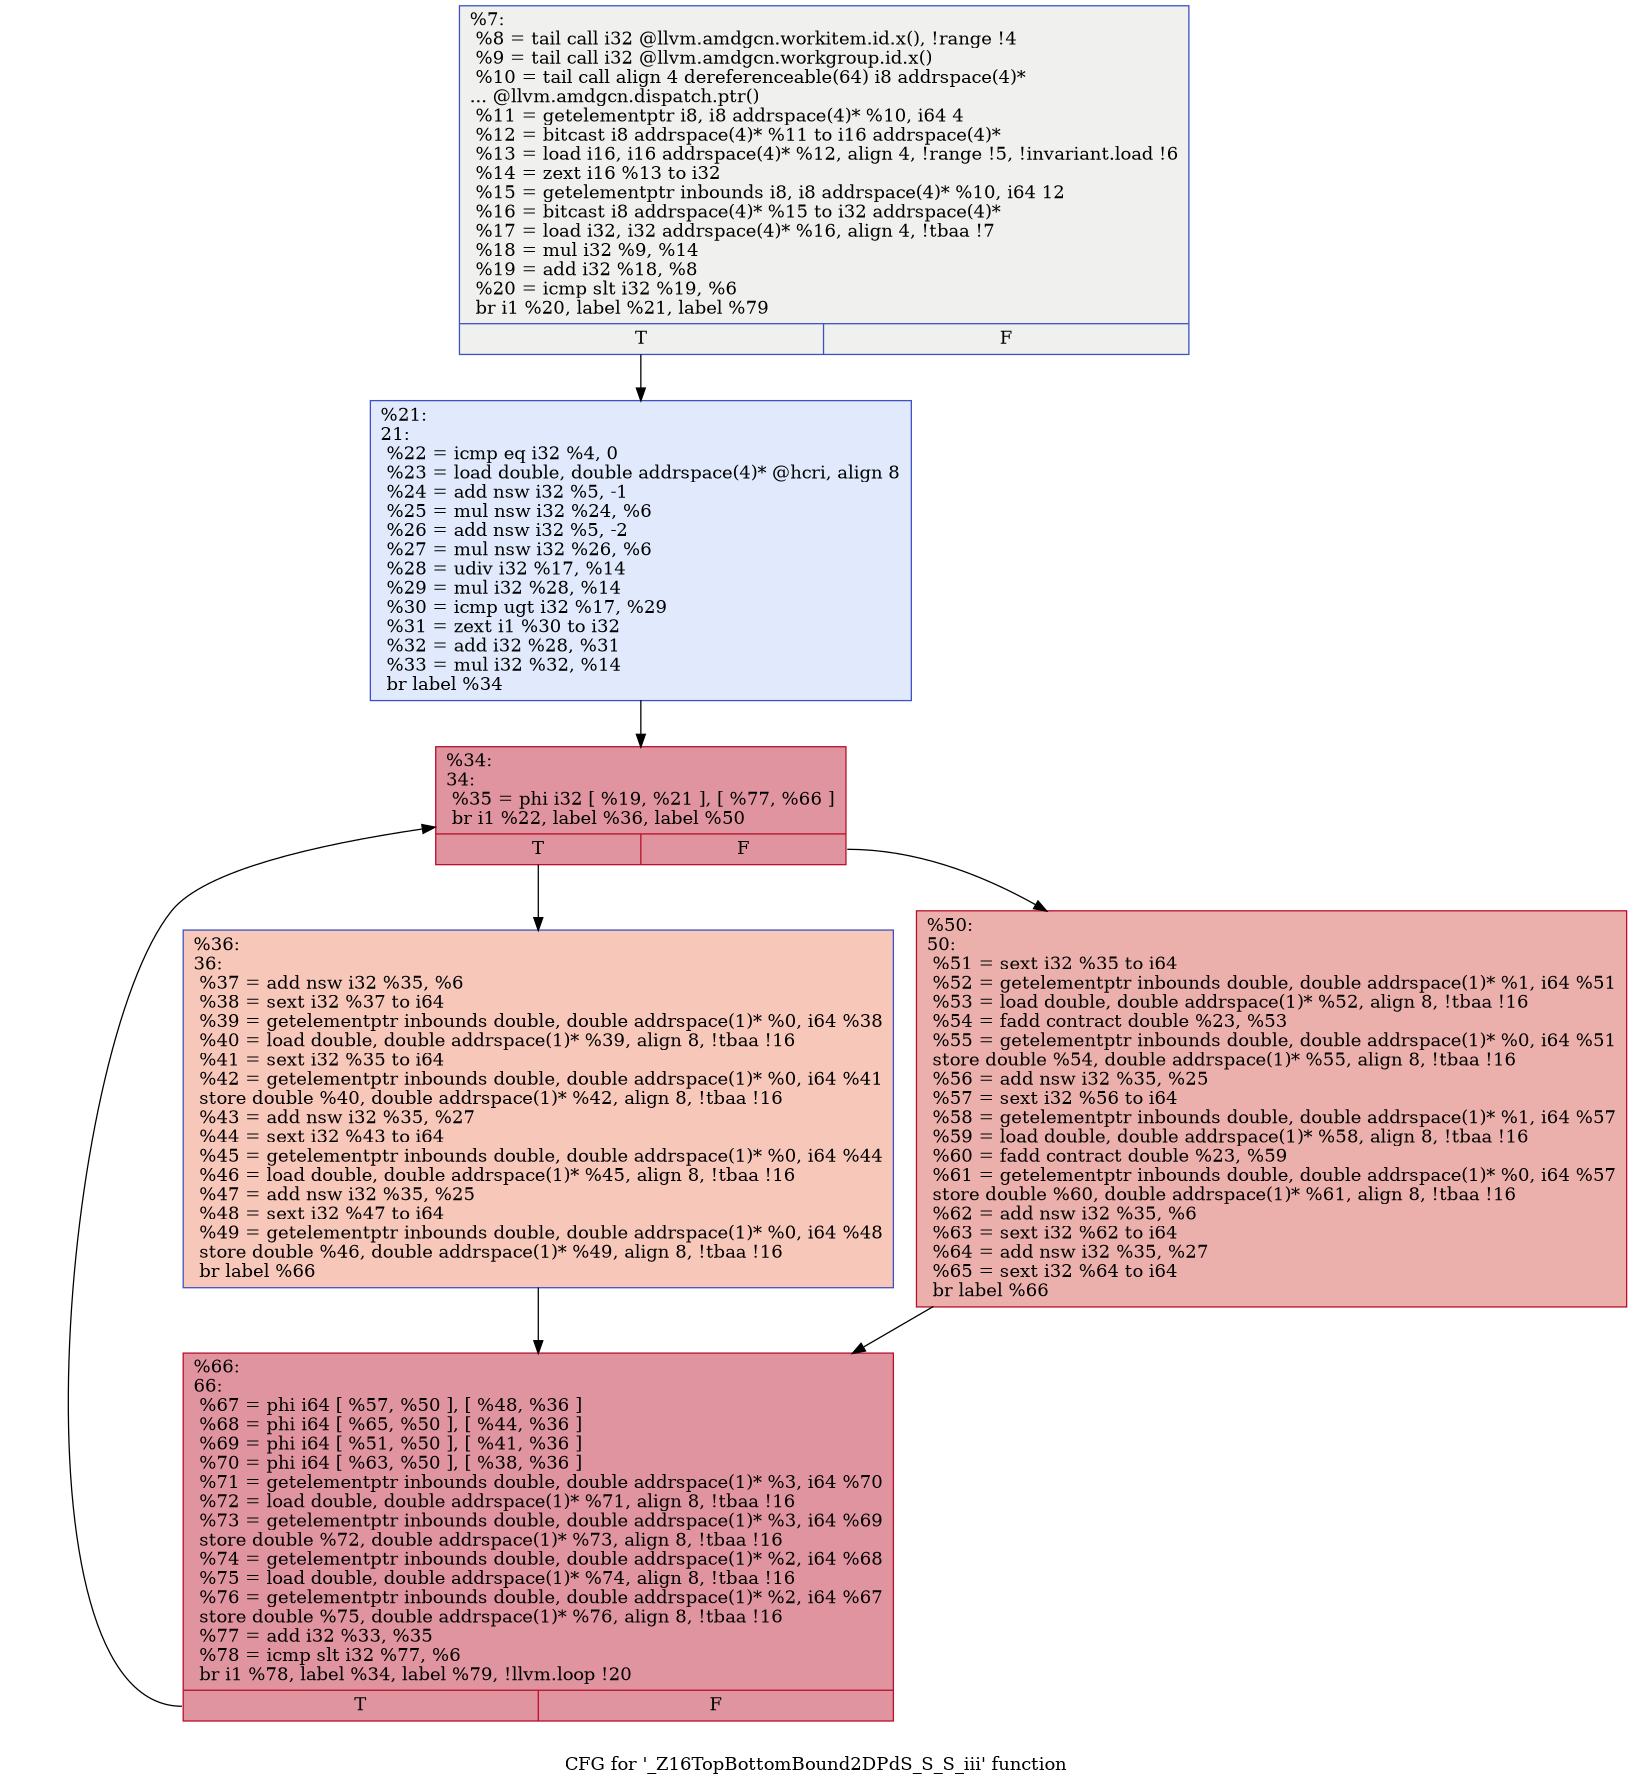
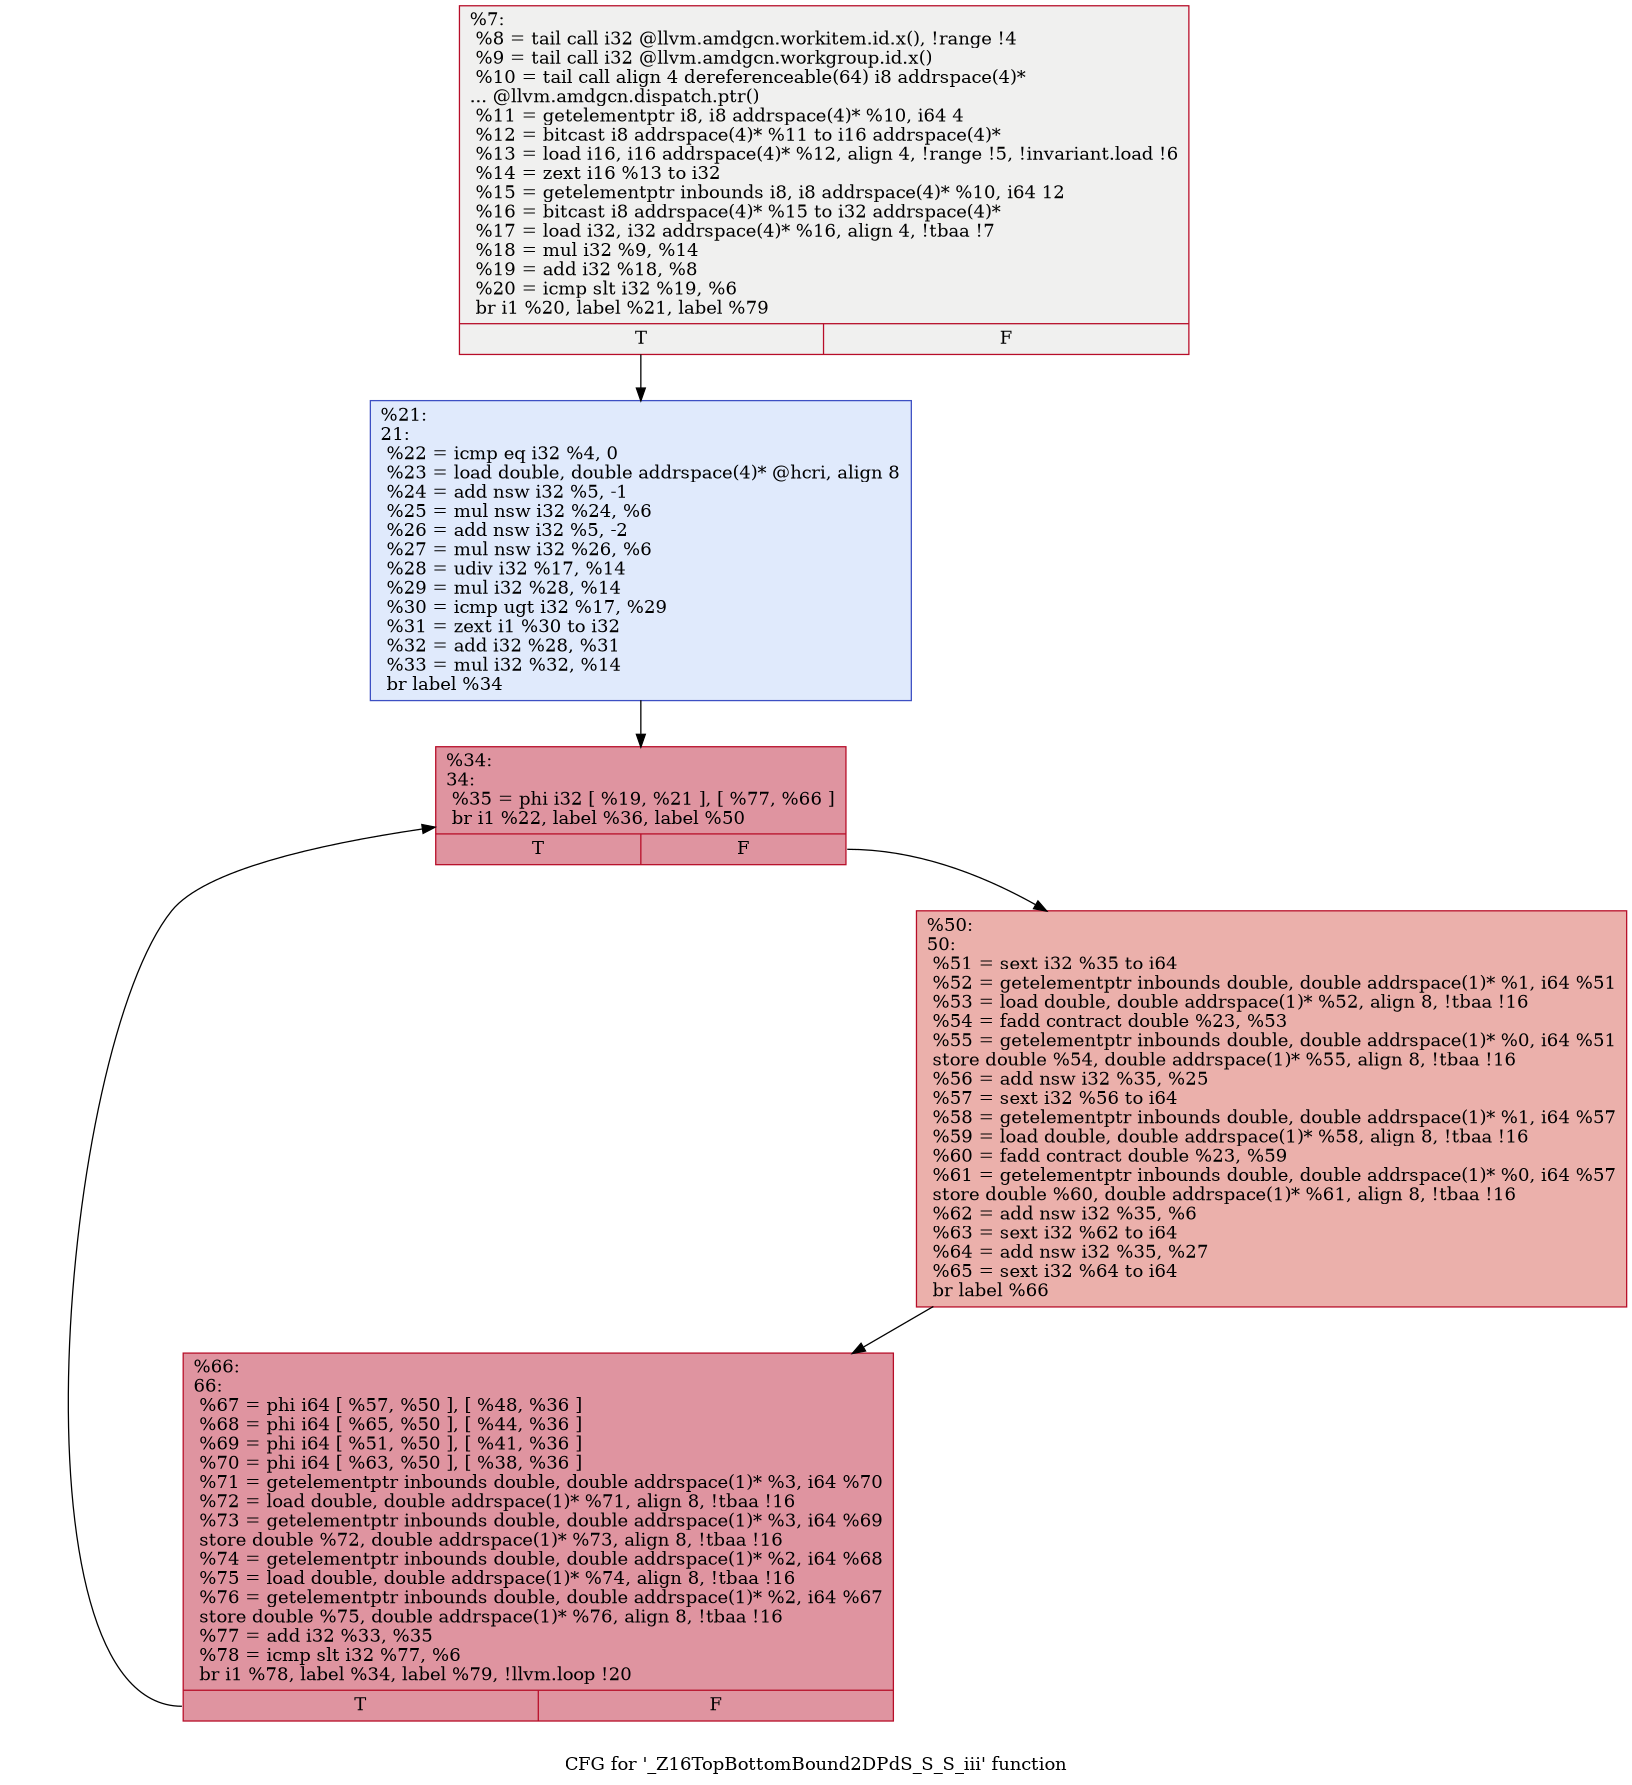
node "%7:": color #3d50c3ff -> #b70d28ff
node "%36:": removed
